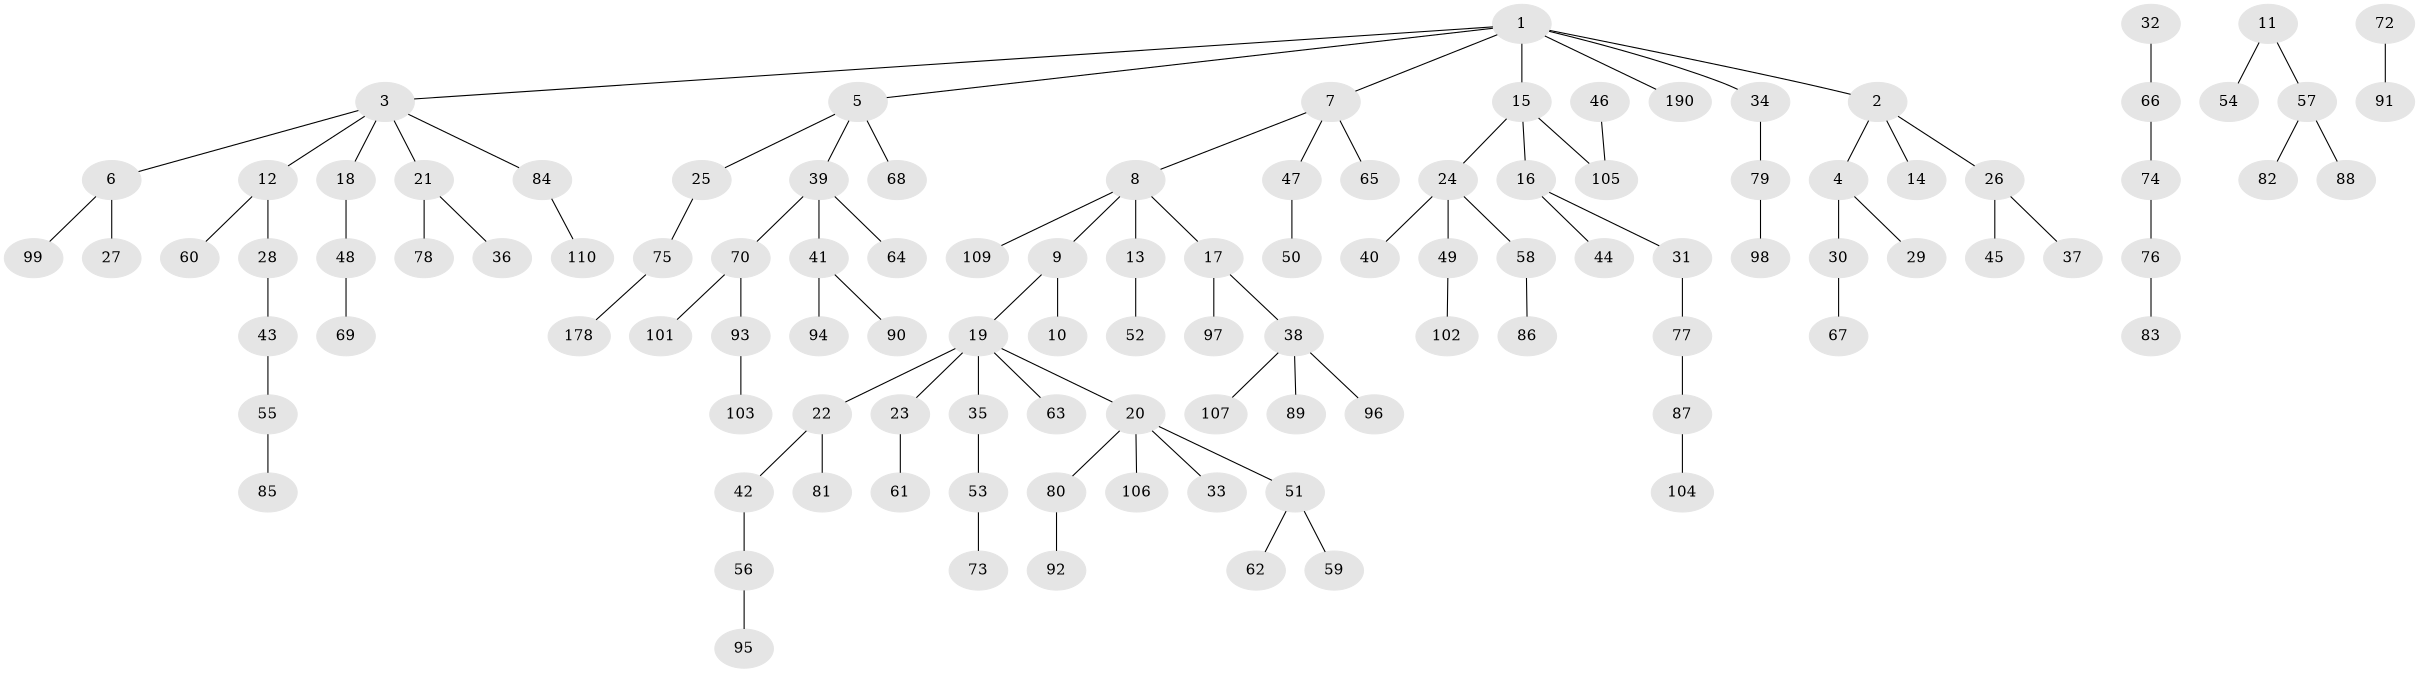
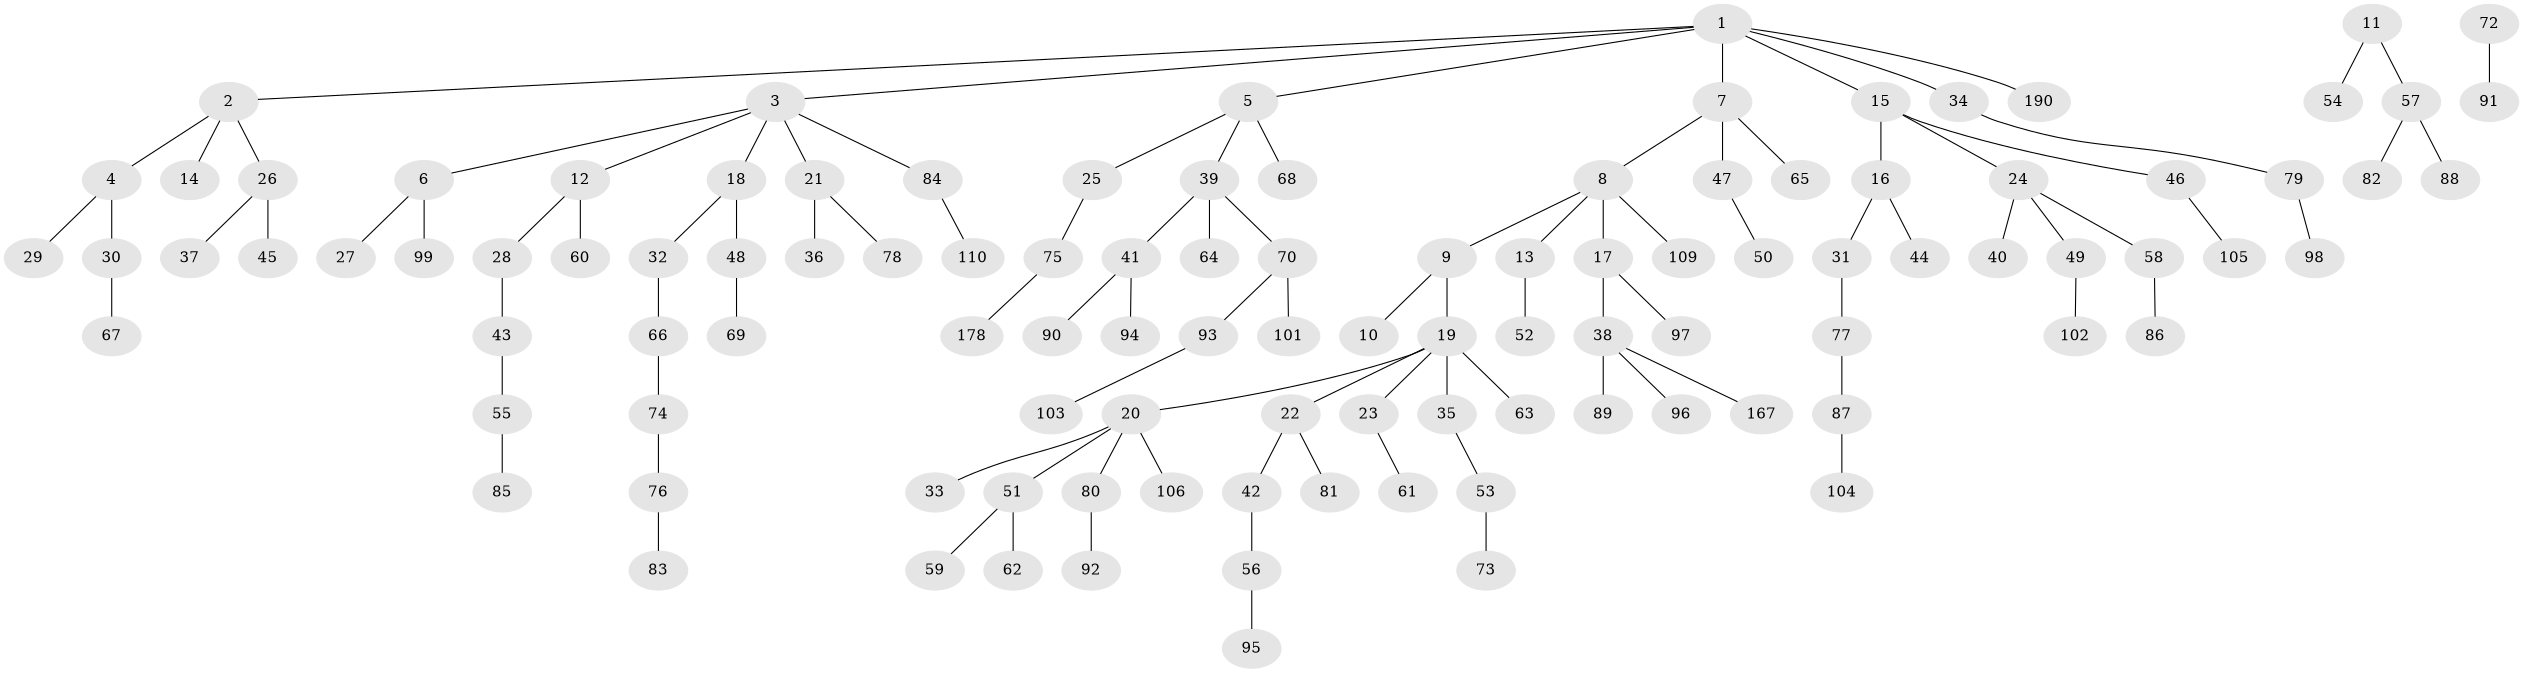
edge "15" -- "105": now "15" -- "46"
edge "18" -- "32": added
node "107": label "107" -> "167"
